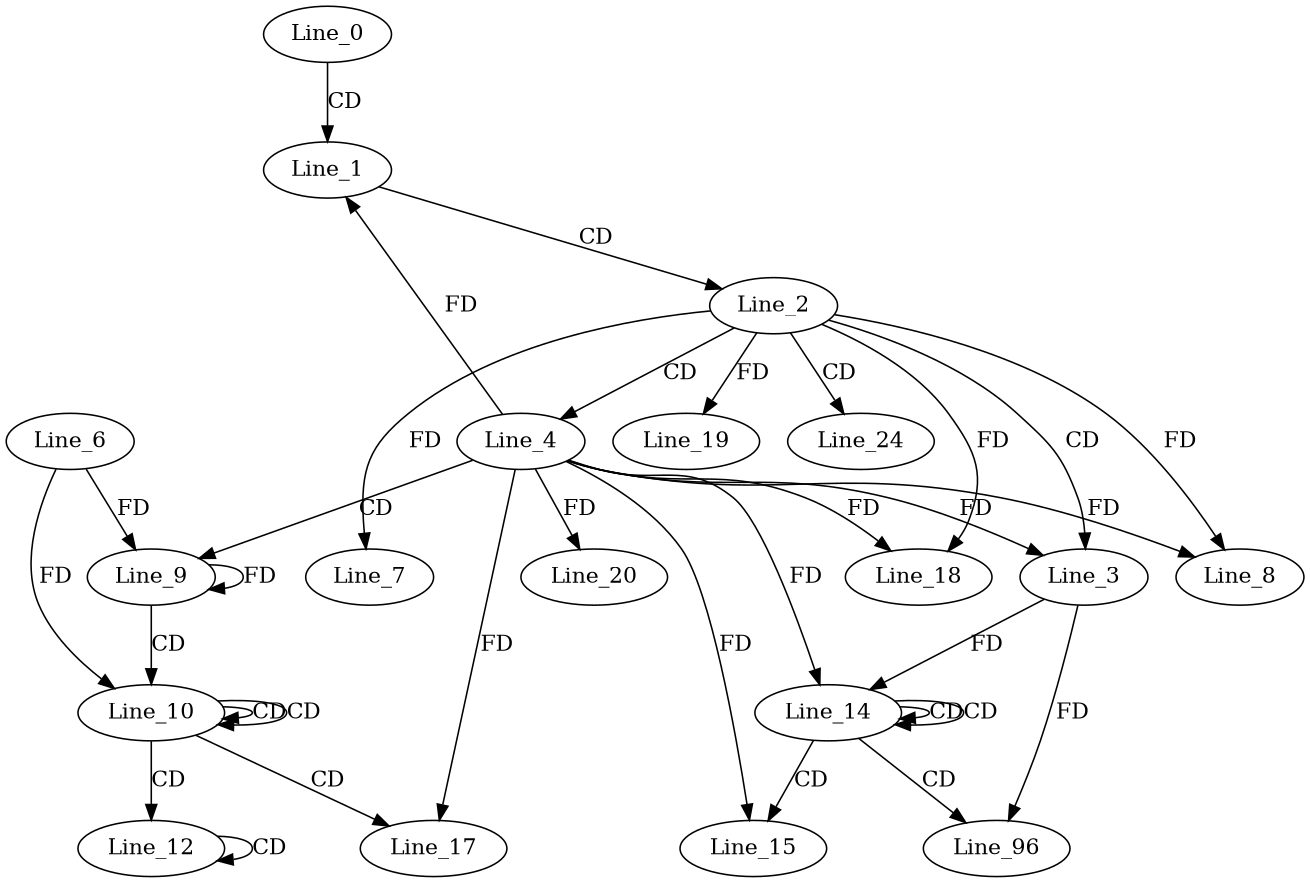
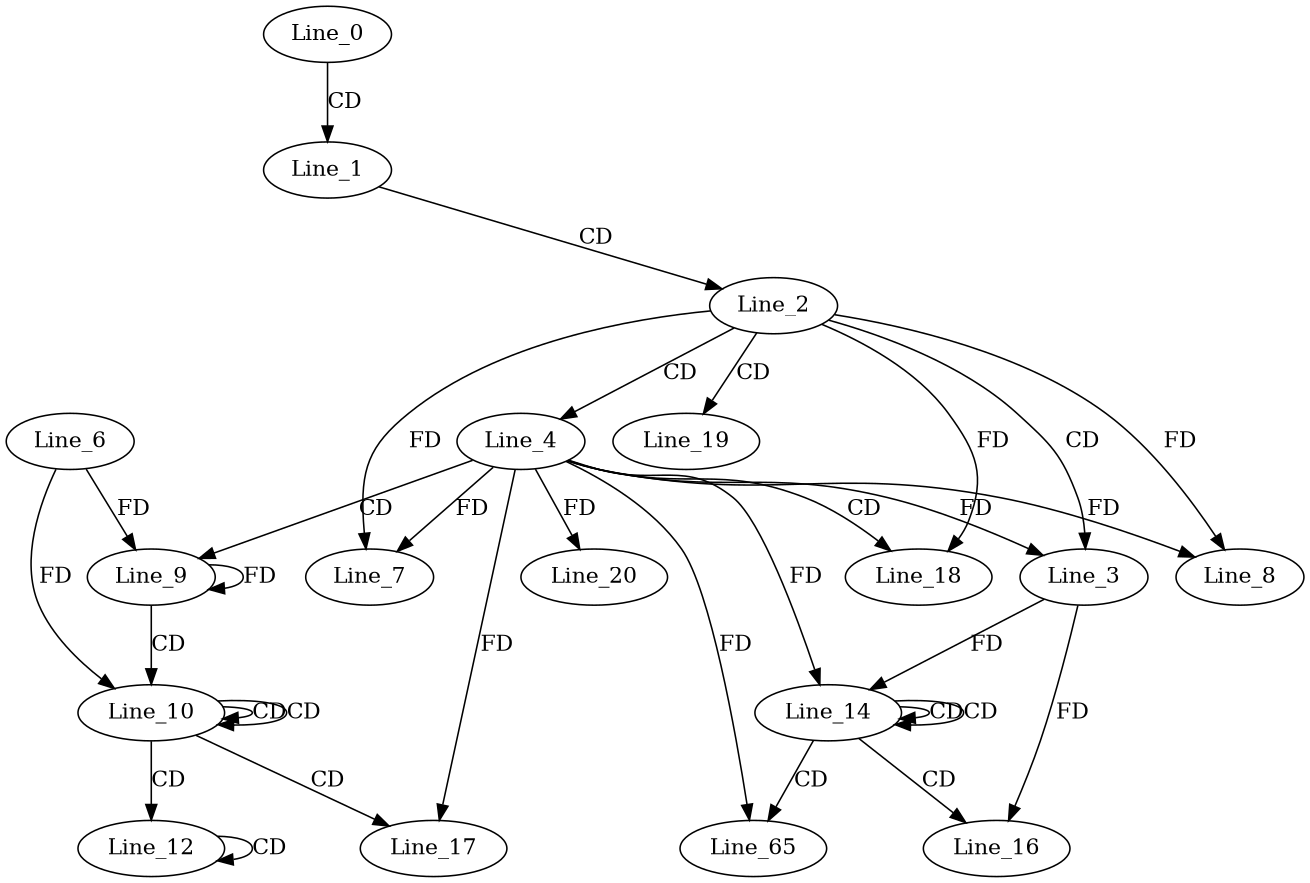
edge "Line_4" -> "Line_1": now "Line_4" -> "Line_7"
edge "Line_2" -> "Line_19": label "FD" -> "CD"
node "Line_24": removed
edge "Line_4" -> "Line_18": label "FD" -> "CD"
node "Line_15": label "Line_15" -> "Line_65"
node "Line_96": label "Line_96" -> "Line_16"
